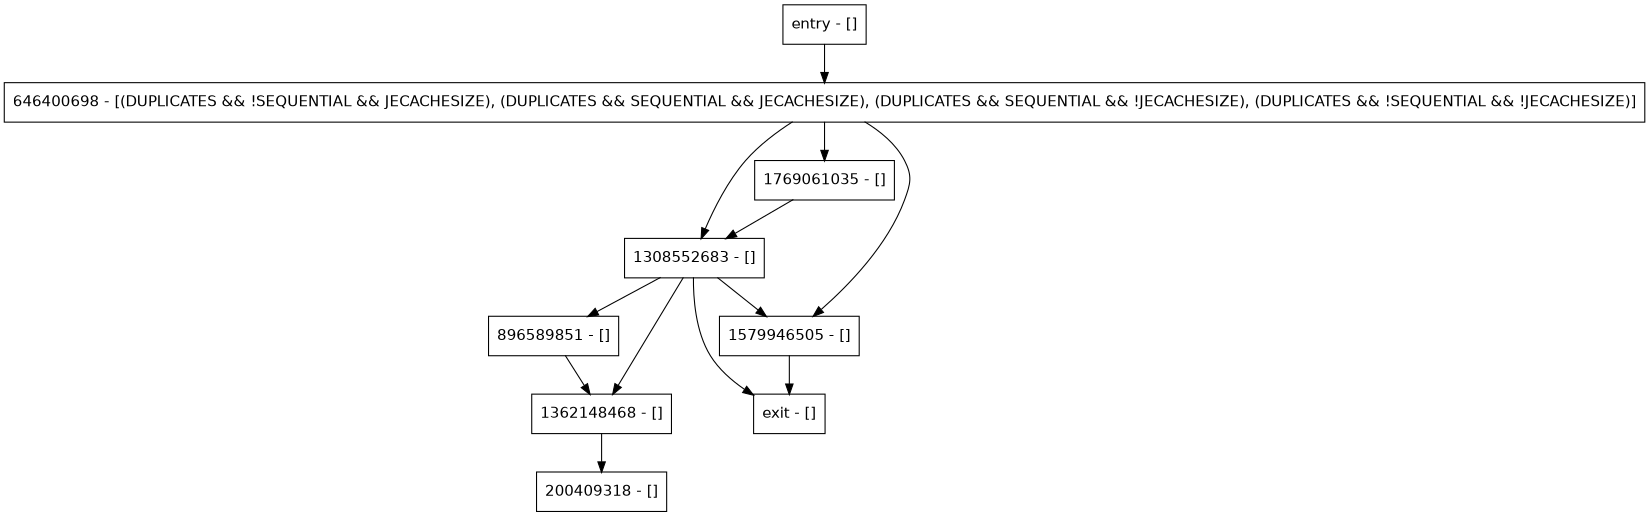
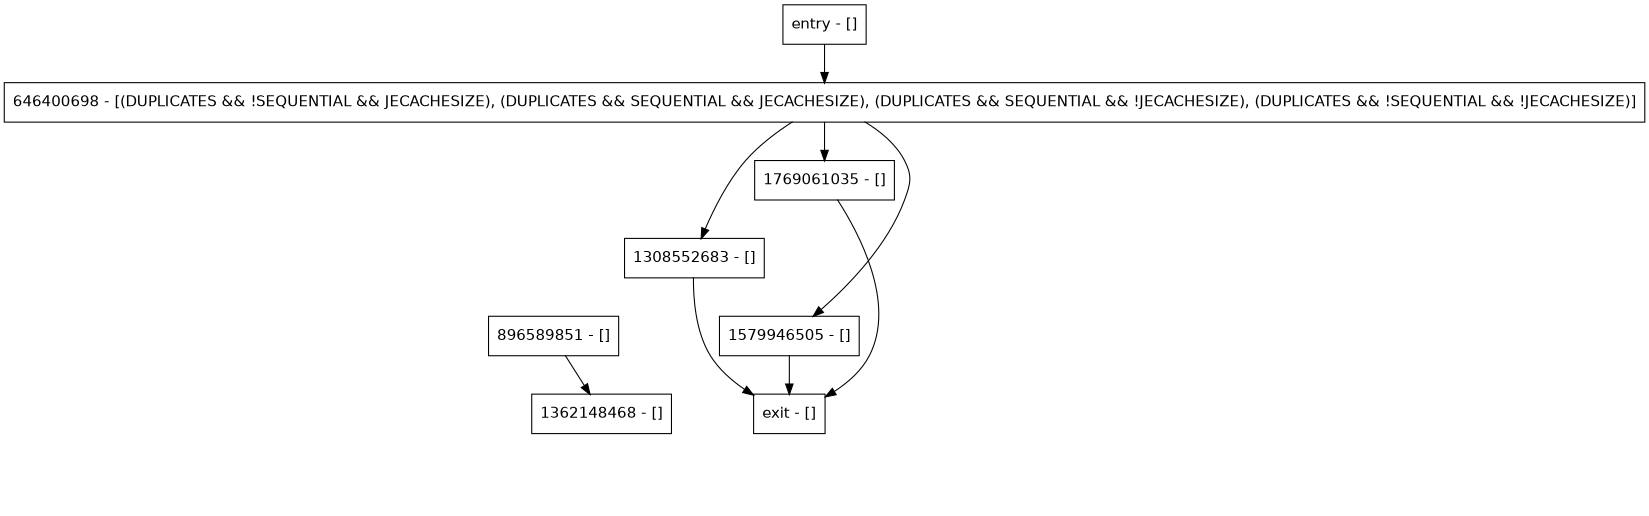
edge "1769061035 - []" -> "1308552683 - []": now "1769061035 - []" -> "exit - []"
edge "1308552683 - []" -> "896589851 - []": removed
edge "1308552683 - []" -> "1579946505 - []": removed
edge "1308552683 - []" -> "1362148468 - []": removed
node "200409318 - []": removed
